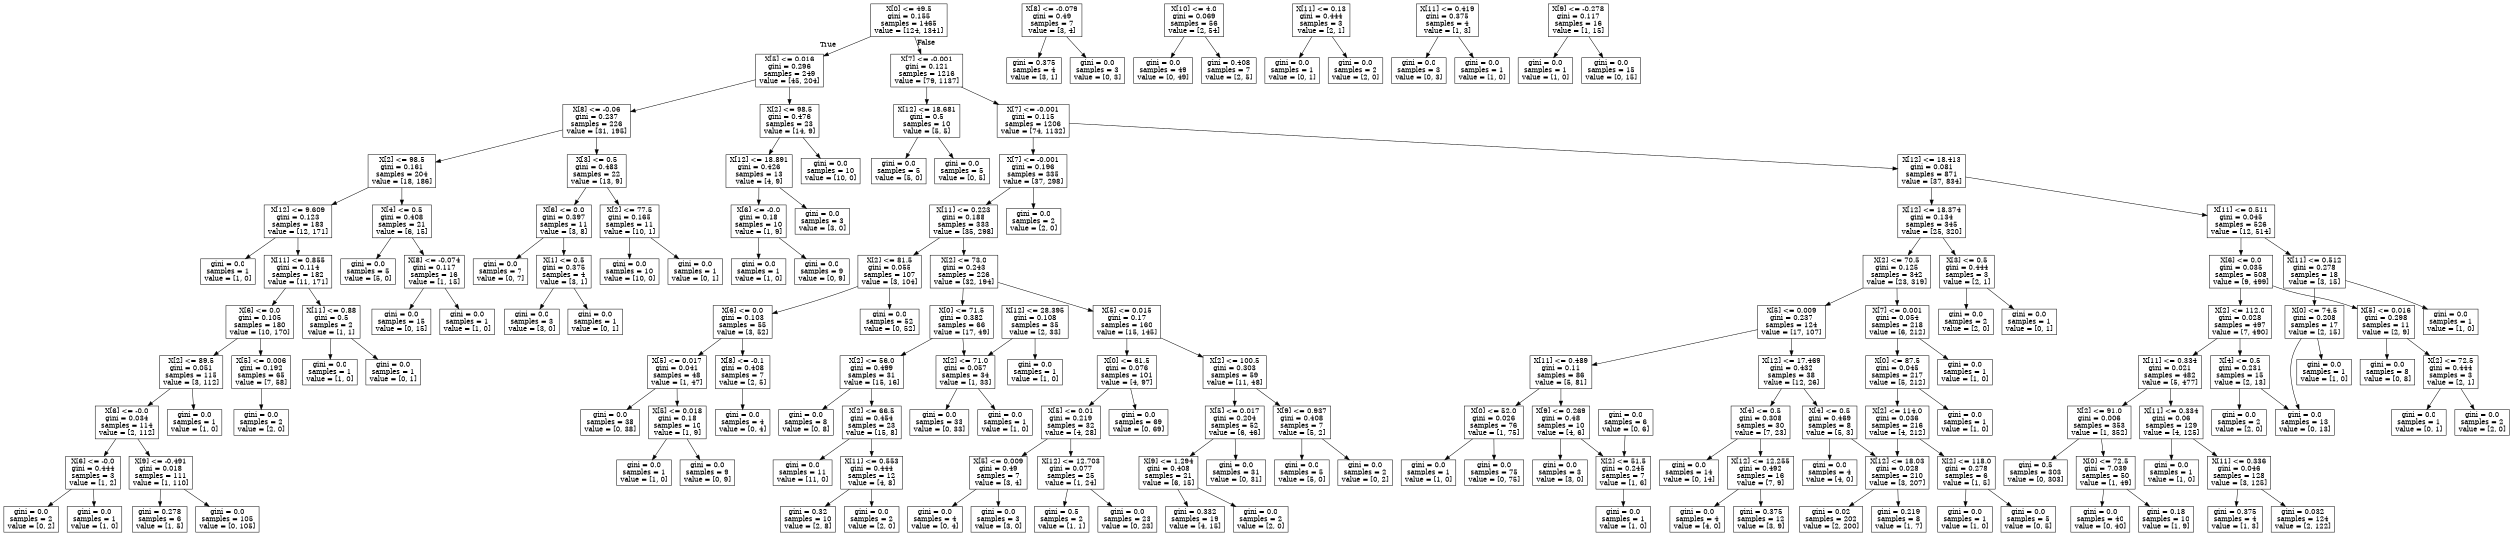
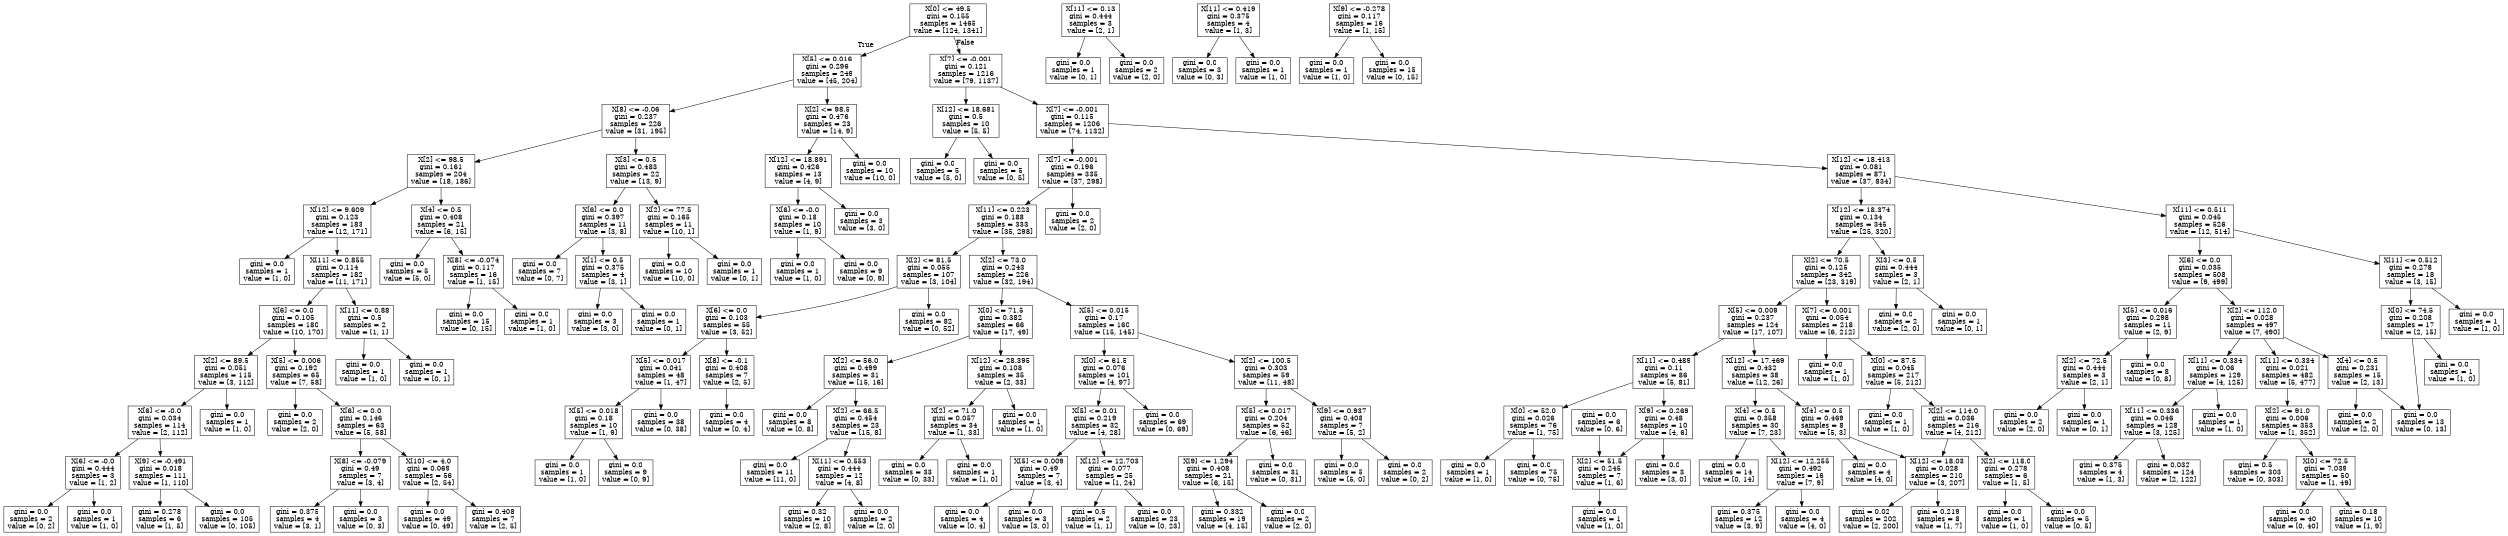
node "gini = 0.0 samples = 52 value = [0, 52]": label "gini = 0.0 samples = 52 value = [0, 52]" -> "gini = 0.0 samples = 82 value = [0, 52]"
edge "X[0] <= 71.5 gini = 0.382 samples = 66 value = [17, 49]" -> "X[2] <= 71.0 gini = 0.057 samples = 34 value = [1, 33]": now "X[0] <= 71.5 gini = 0.382 samples = 66 value = [17, 49]" -> "X[12] <= 28.395 gini = 0.108 samples = 35 value = [2, 33]"
edge "X[11] <= 0.334 gini = 0.021 samples = 482 value = [5, 477]" -> "X[11] <= 0.334 gini = 0.06 samples = 129 value = [4, 125]": now "X[2] <= 112.0 gini = 0.028 samples = 497 value = [7, 490]" -> "X[11] <= 0.334 gini = 0.06 samples = 129 value = [4, 125]"
node "X[6] <= 0.0 gini = 0.146 samples = 63 value = [5, 58]": added
node "X[4] <= 0.5 gini = 0.308 samples = 30 value = [7, 23]": label "X[4] <= 0.5 gini = 0.308 samples = 30 value = [7, 23]" -> "X[4] <= 0.5 gini = 0.358 samples = 30 value = [7, 23]"
